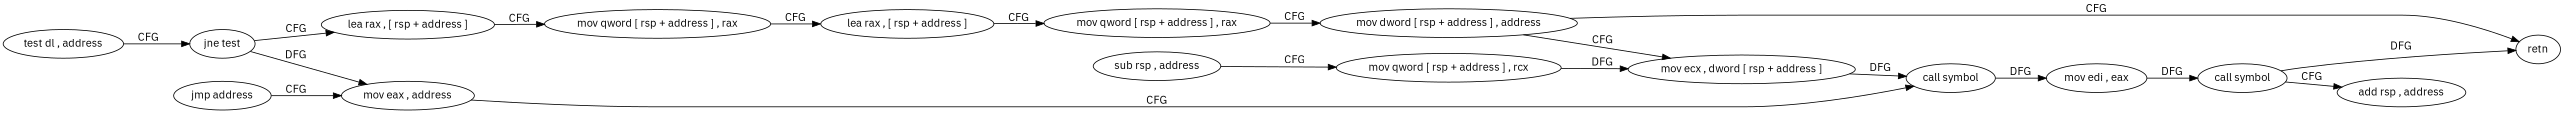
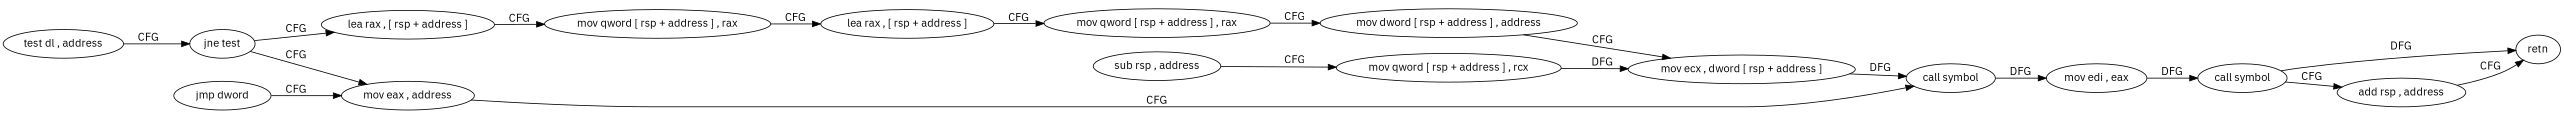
edge "mov dword [ rsp + address ] , address" -> "retn": now "add rsp , address" -> "retn"
edge "jne test" -> "mov eax , address": label "DFG" -> "CFG"
node "jmp address": label "jmp address" -> "jmp dword"
